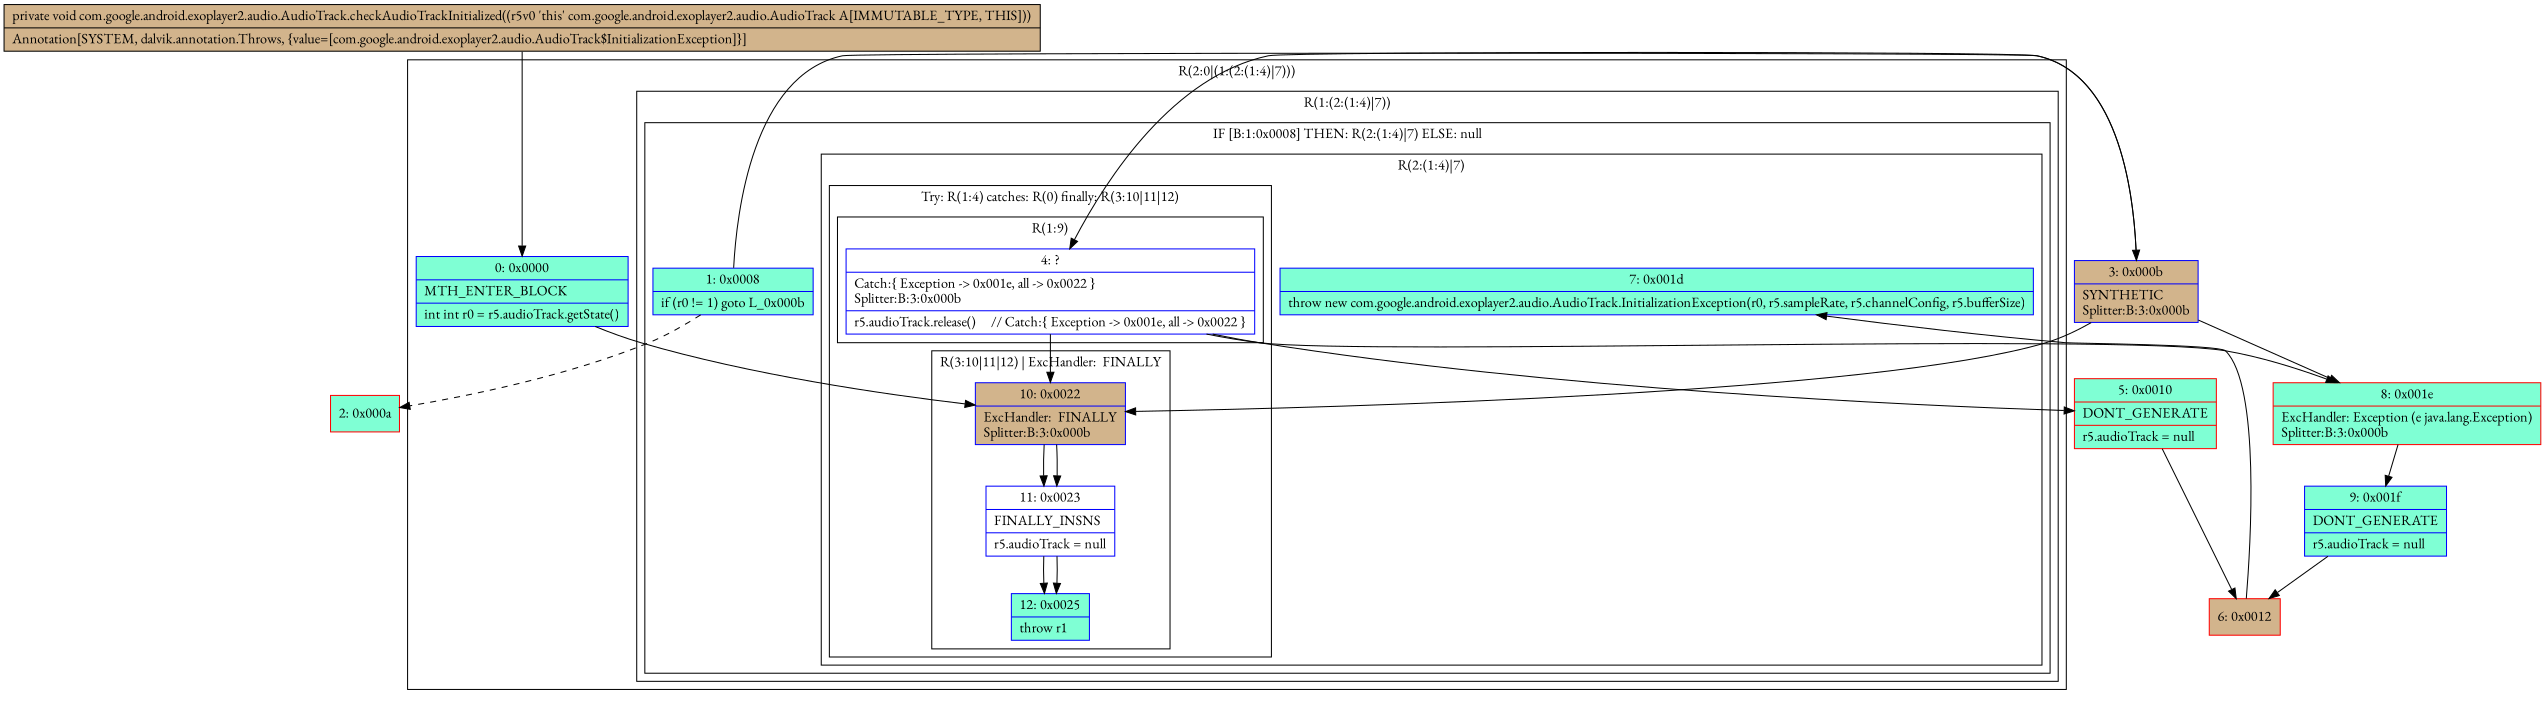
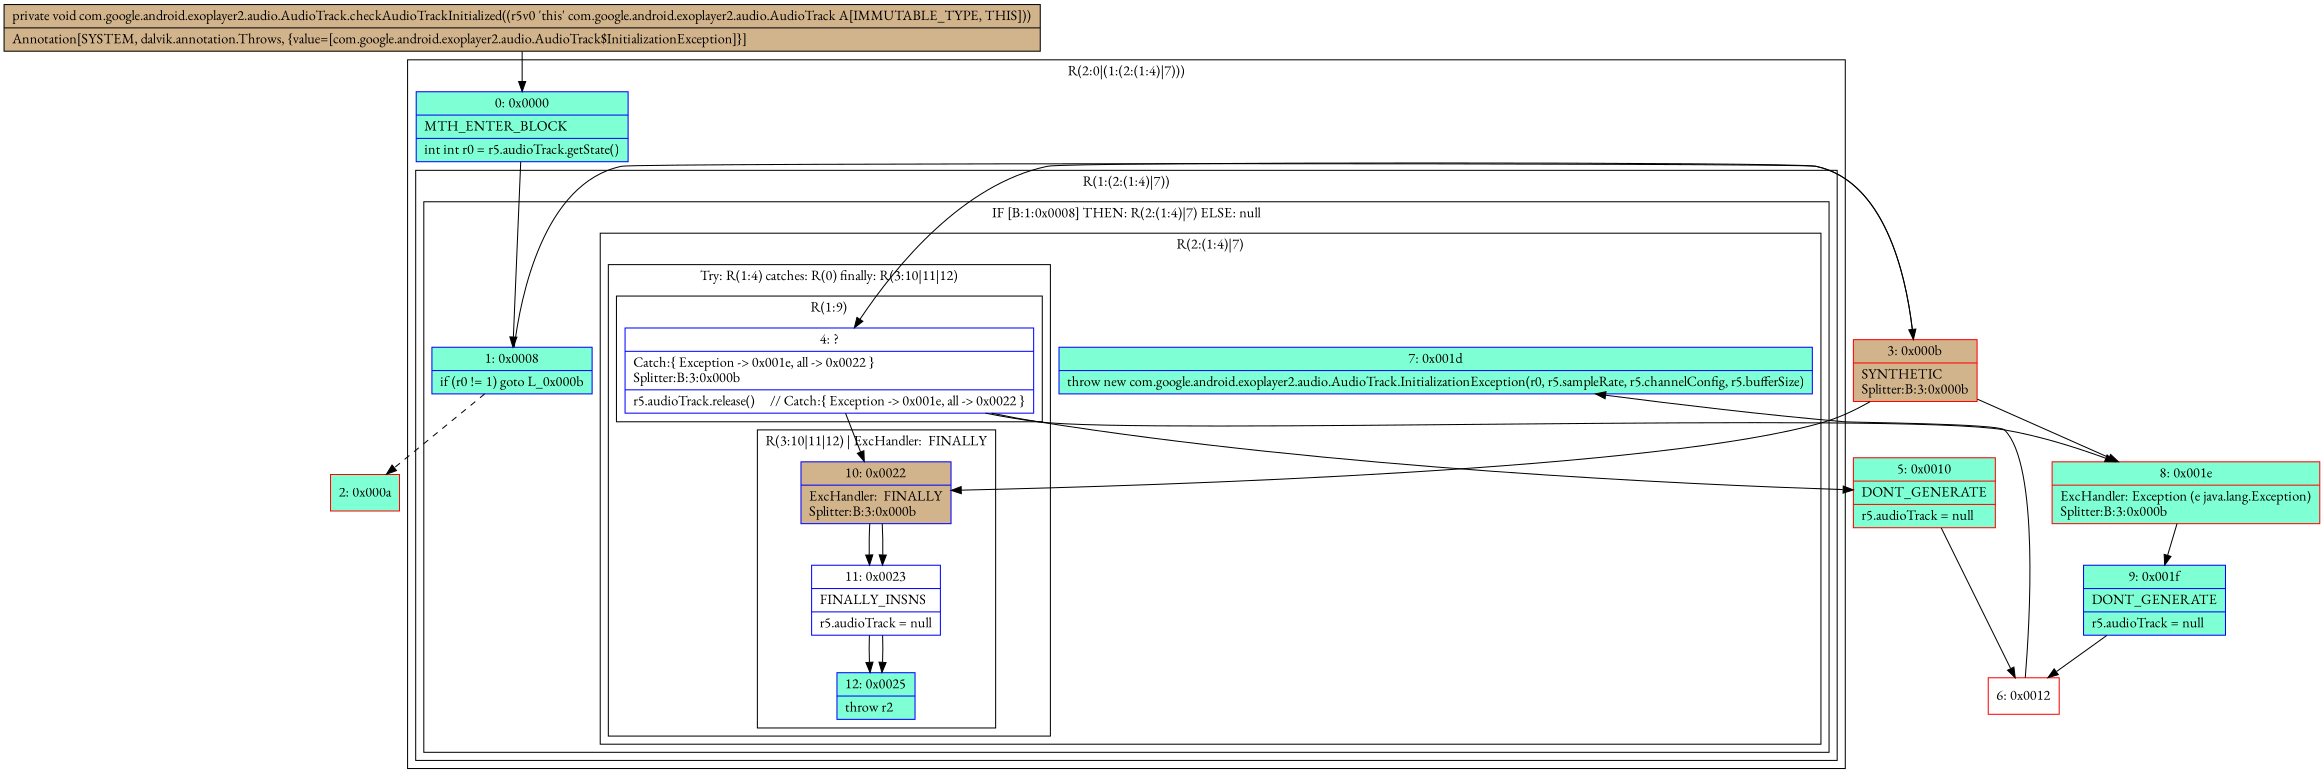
node "3: 0x000b": color blue -> red
edge "0: 0x0000" -> "10: 0x0022": now "0: 0x0000" -> "1: 0x0008"
node "6: 0x0012": fillcolor tan -> white
node "12: 0x0025": text "throw r1" -> "throw r2"
